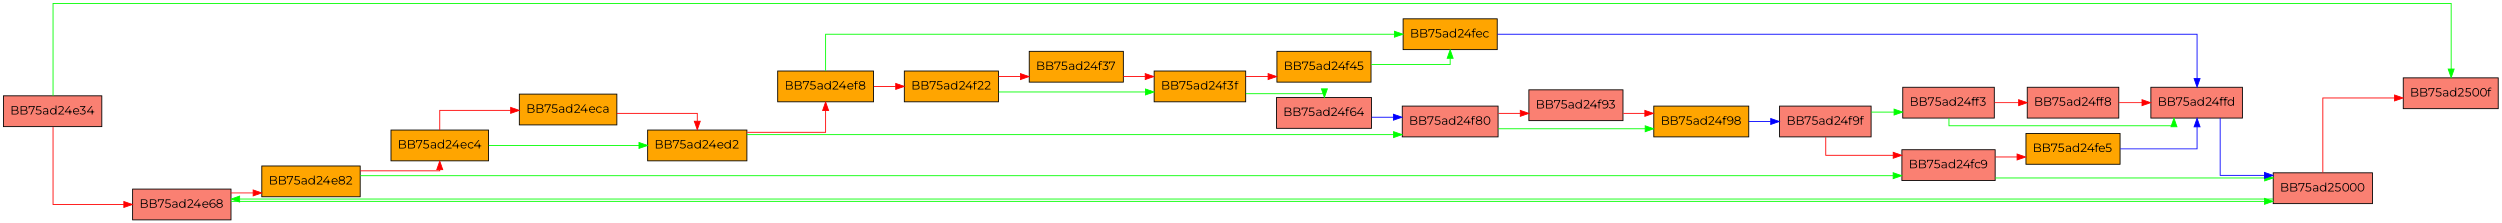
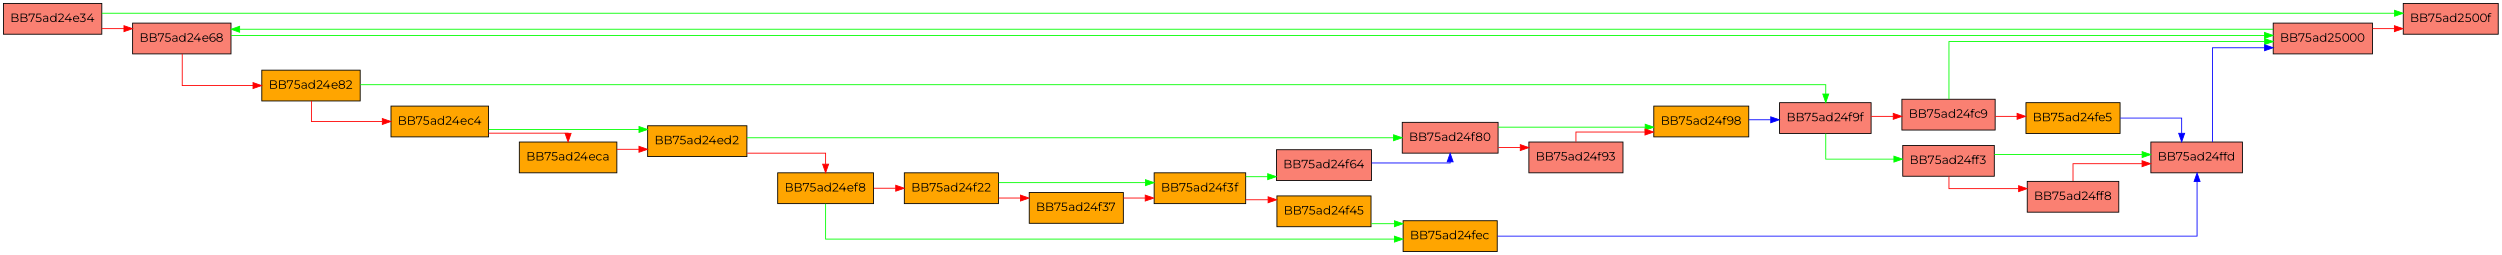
edge "BB75ad24e82" -> "BB75ad24fc9": now "BB75ad24e82" -> "BB75ad24f9f"
